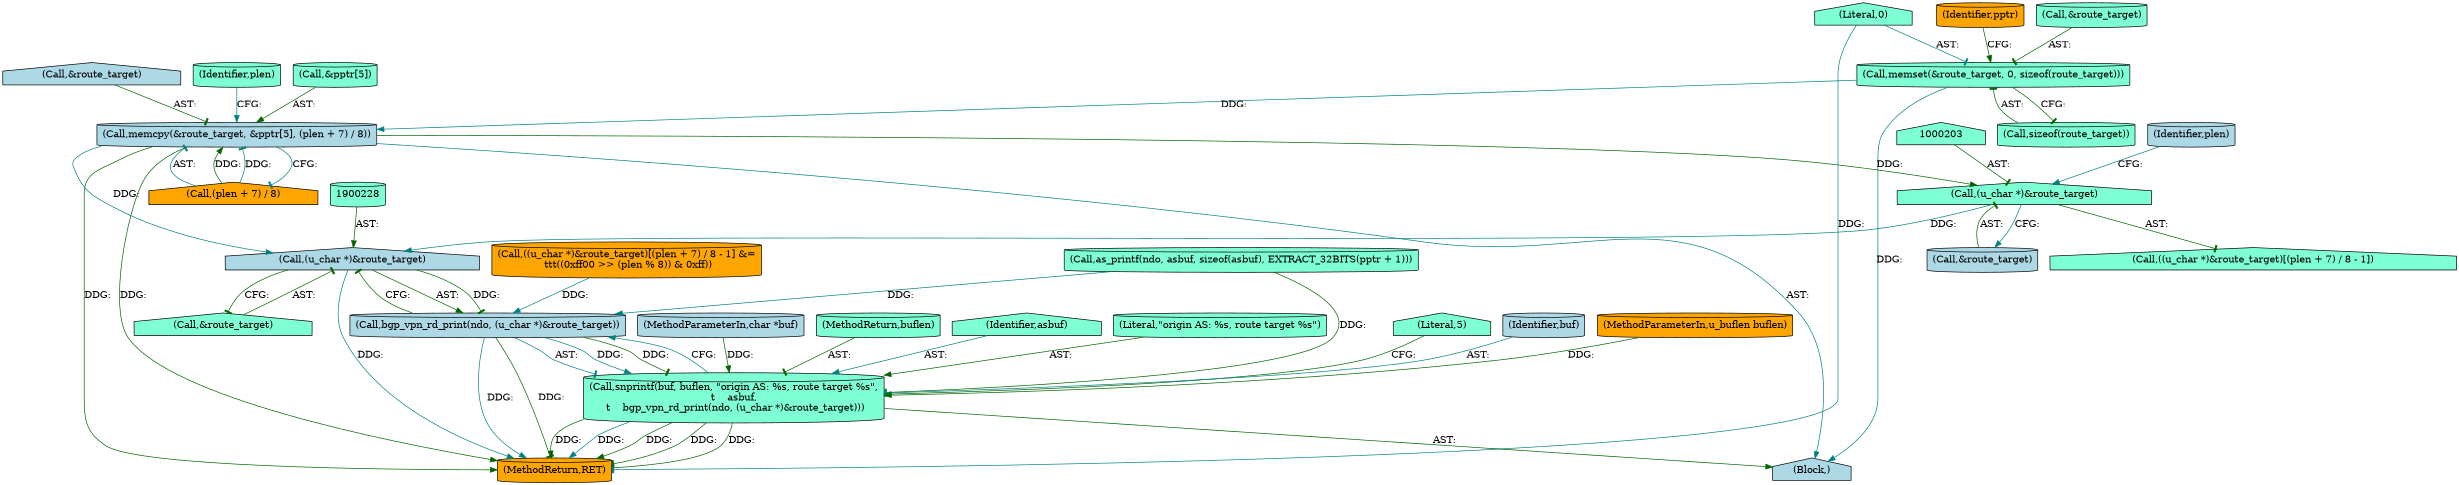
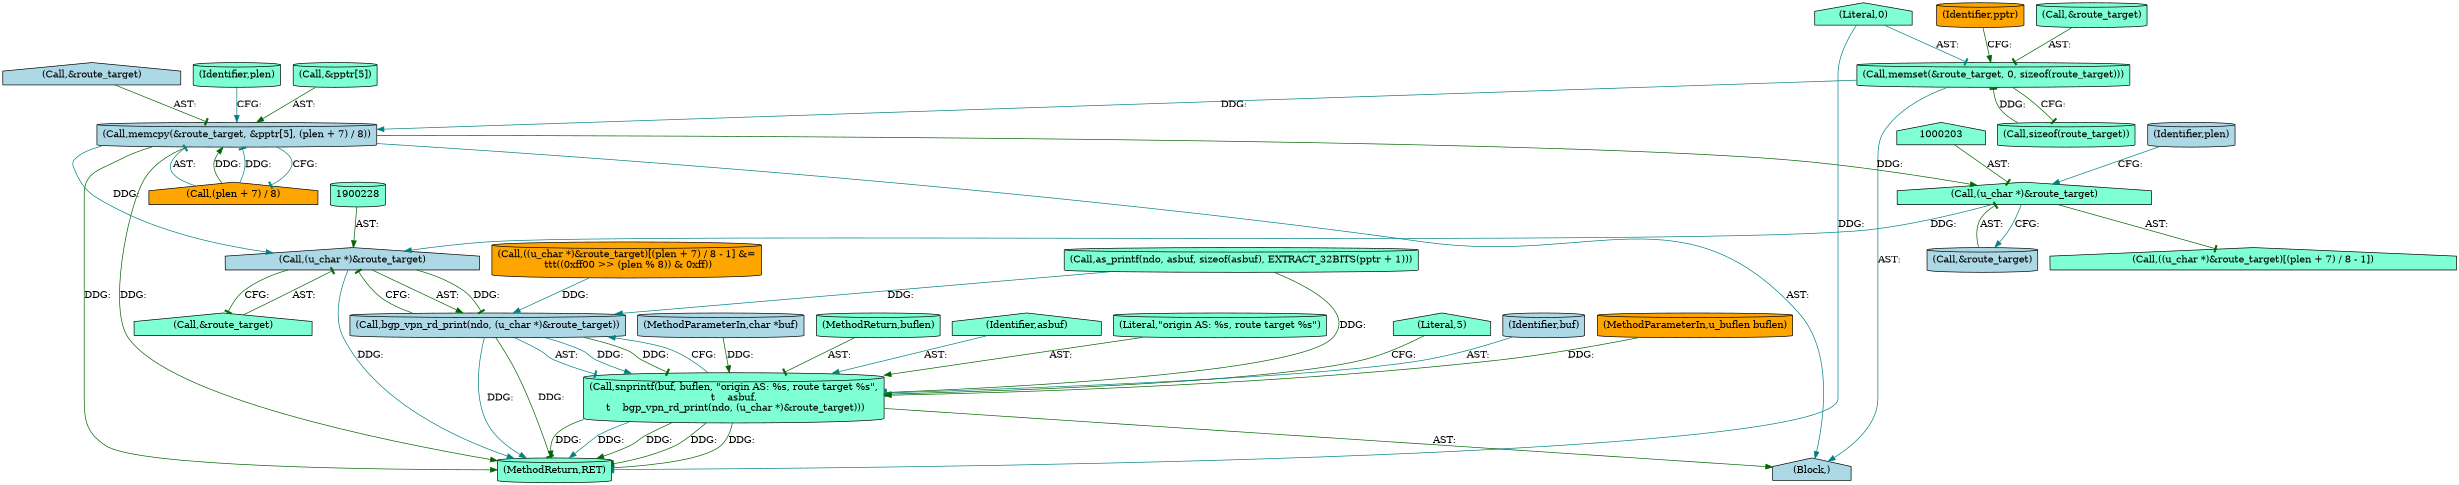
edge "(Call,sizeof(route_target))" -> "(Call,memset(&route_target, 0, sizeof(route_target)))": label "AST: " -> "DDG: "
edge "(Call,memset(&route_target, 0, sizeof(route_target)))" -> "(Block,)": label "DDG: " -> "AST: "
node "(MethodReturn,RET)": fillcolor orange -> aquamarine
